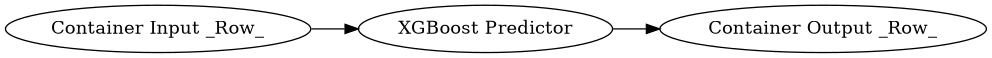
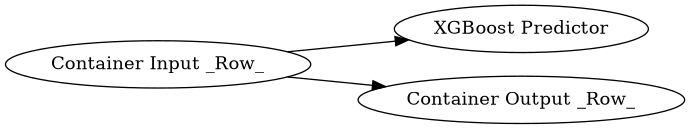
edge "XGBoost Predictor" -> "Container Output _Row_": now "Container Input _Row_" -> "Container Output _Row_"
